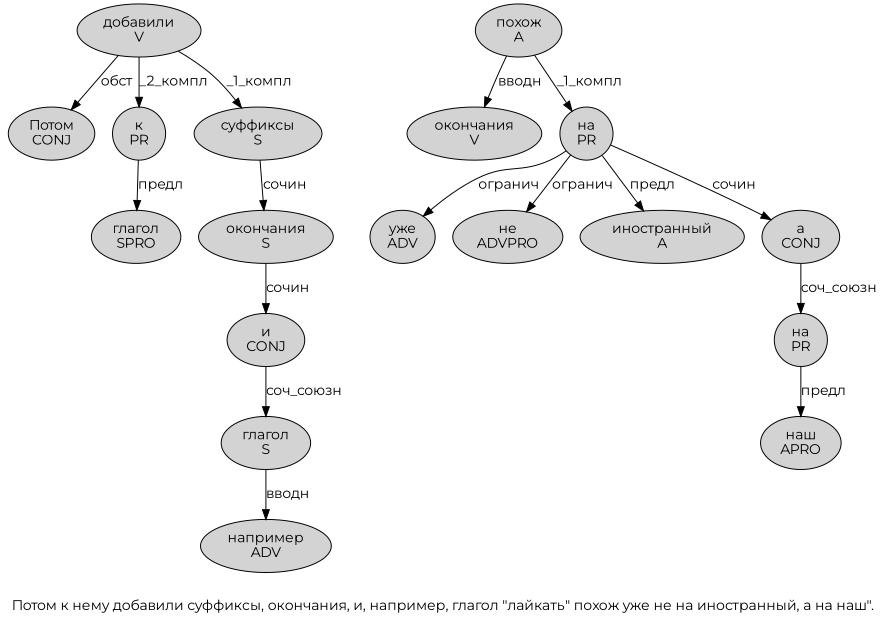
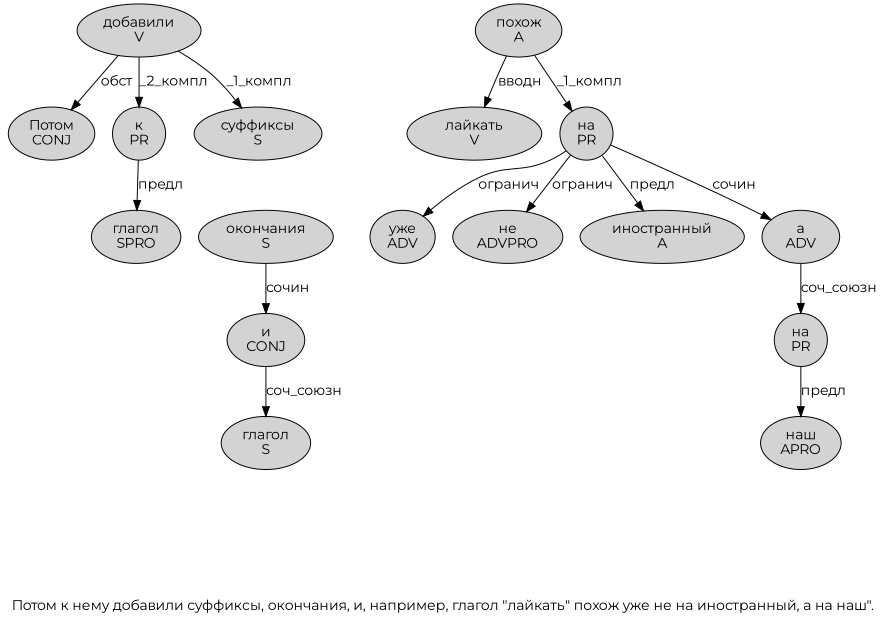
node "окончания V": label "окончания V" -> "лайкать V"
edge "суффиксы S" -> "окончания S": removed, label "сочин"
node "а CONJ": label "а CONJ" -> "а ADV"
node "например ADV": removed
